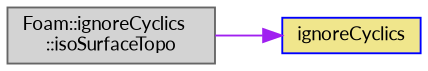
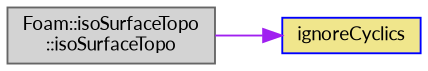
node "Foam::ignoreCyclics ::isoSurfaceTopo": label "Foam::ignoreCyclics ::isoSurfaceTopo" -> "Foam::isoSurfaceTopo ::isoSurfaceTopo"
